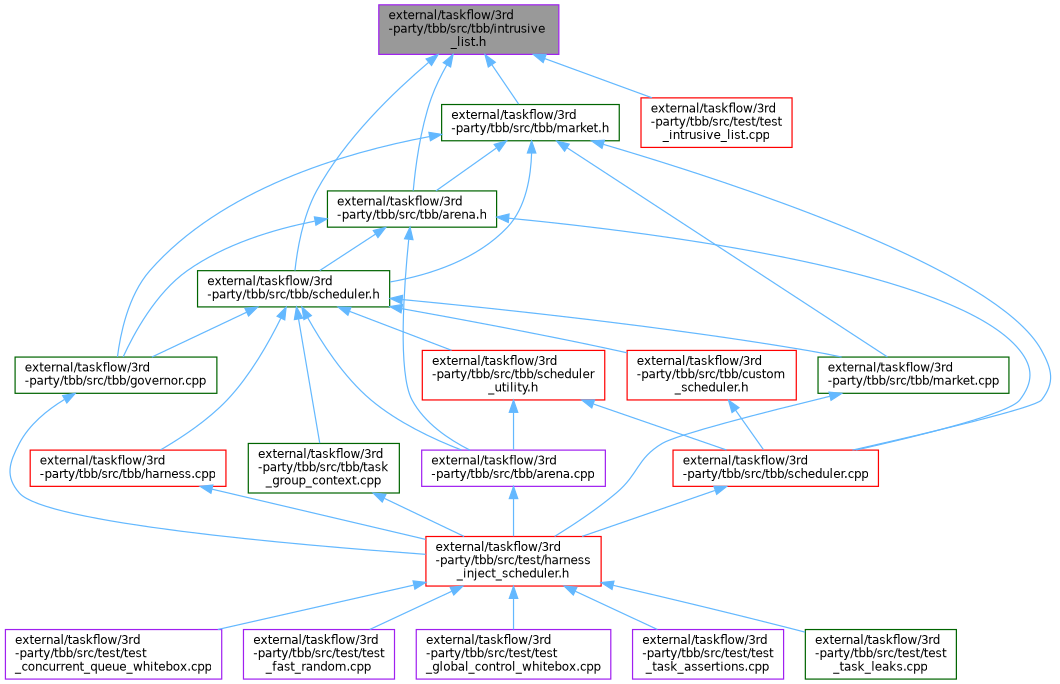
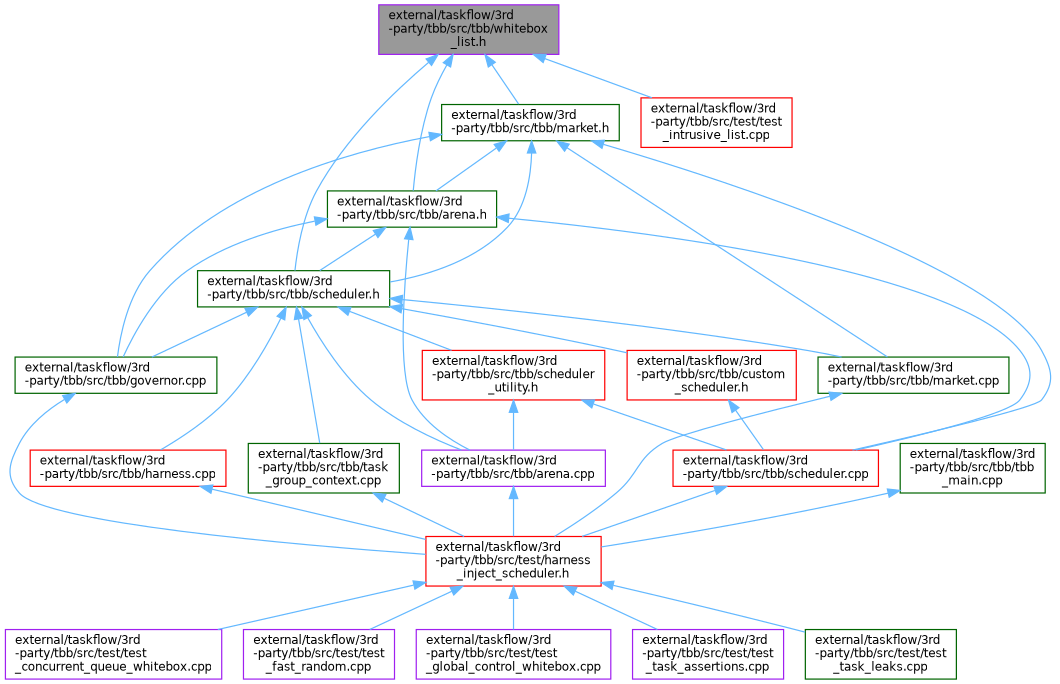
node "external/taskflow/3rd -party/tbb/src/tbb/intrusive _list.h": label "external/taskflow/3rd -party/tbb/src/tbb/intrusive _list.h" -> "external/taskflow/3rd -party/tbb/src/tbb/whitebox _list.h"
node "external/taskflow/3rd -party/tbb/src/tbb/tbb _main.cpp": added
